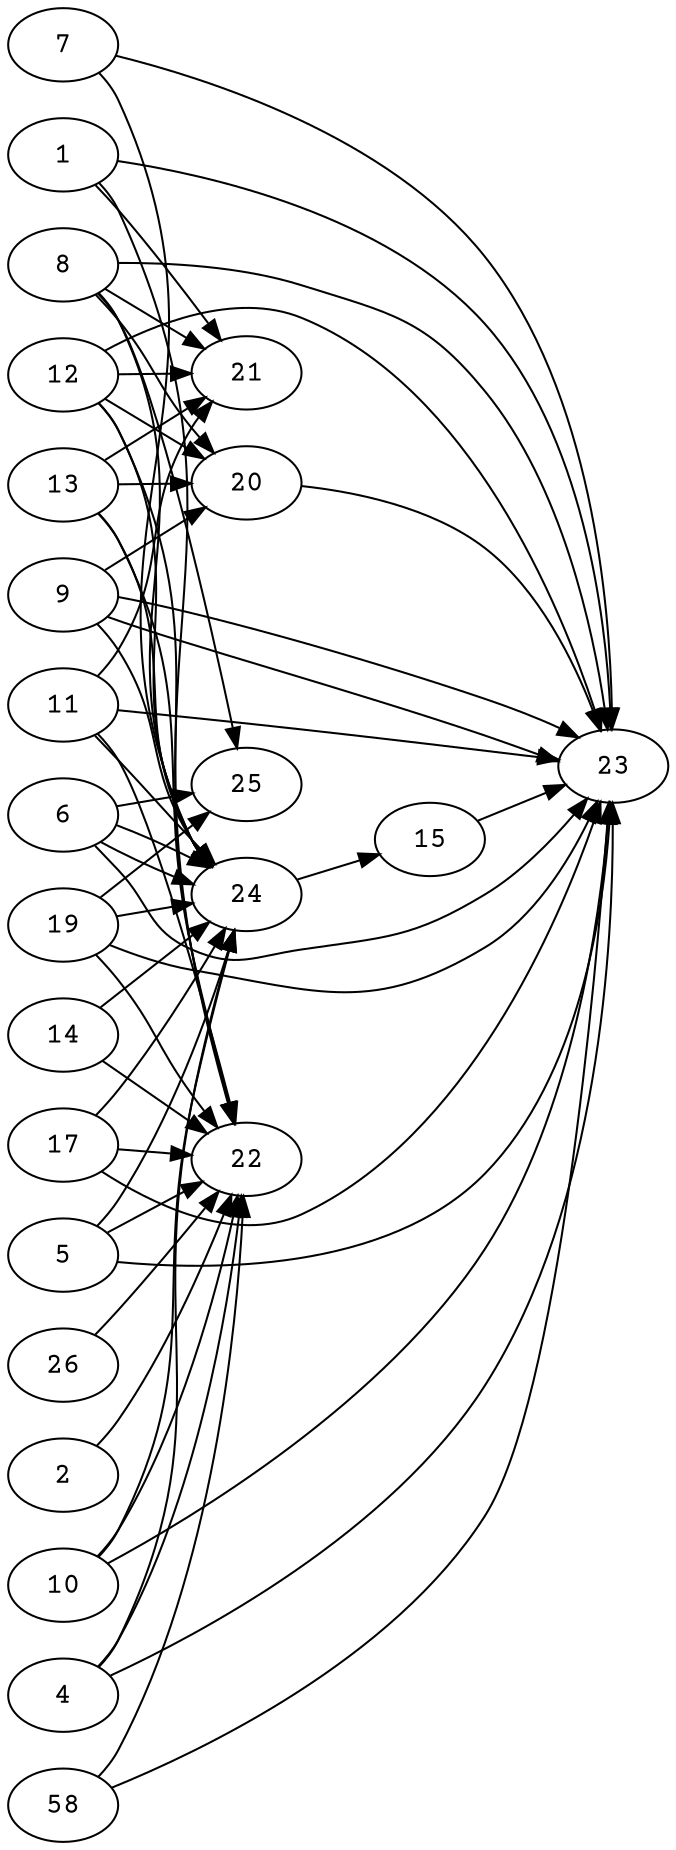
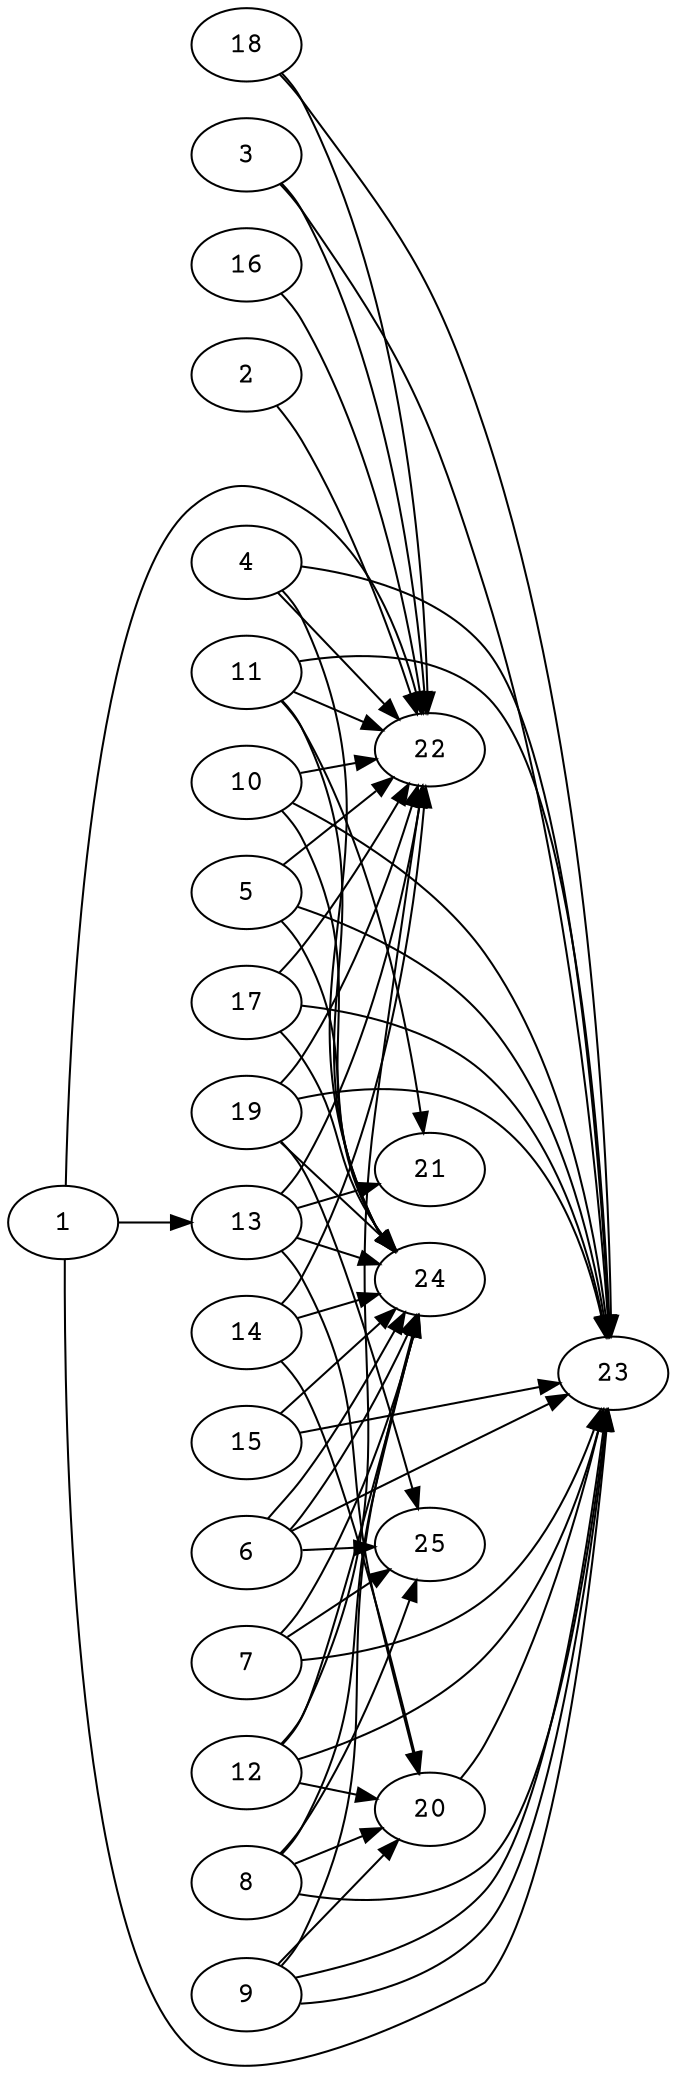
node "3": added
edge "1" -> "21": now "1" -> "13"
edge "8" -> "21": removed
edge "12" -> "21": removed
edge "24" -> "15": reversed
node "26": label "26" -> "16"
edge "14" -> "20": added
edge "7" -> "25": added
node "58": label "58" -> "18"
